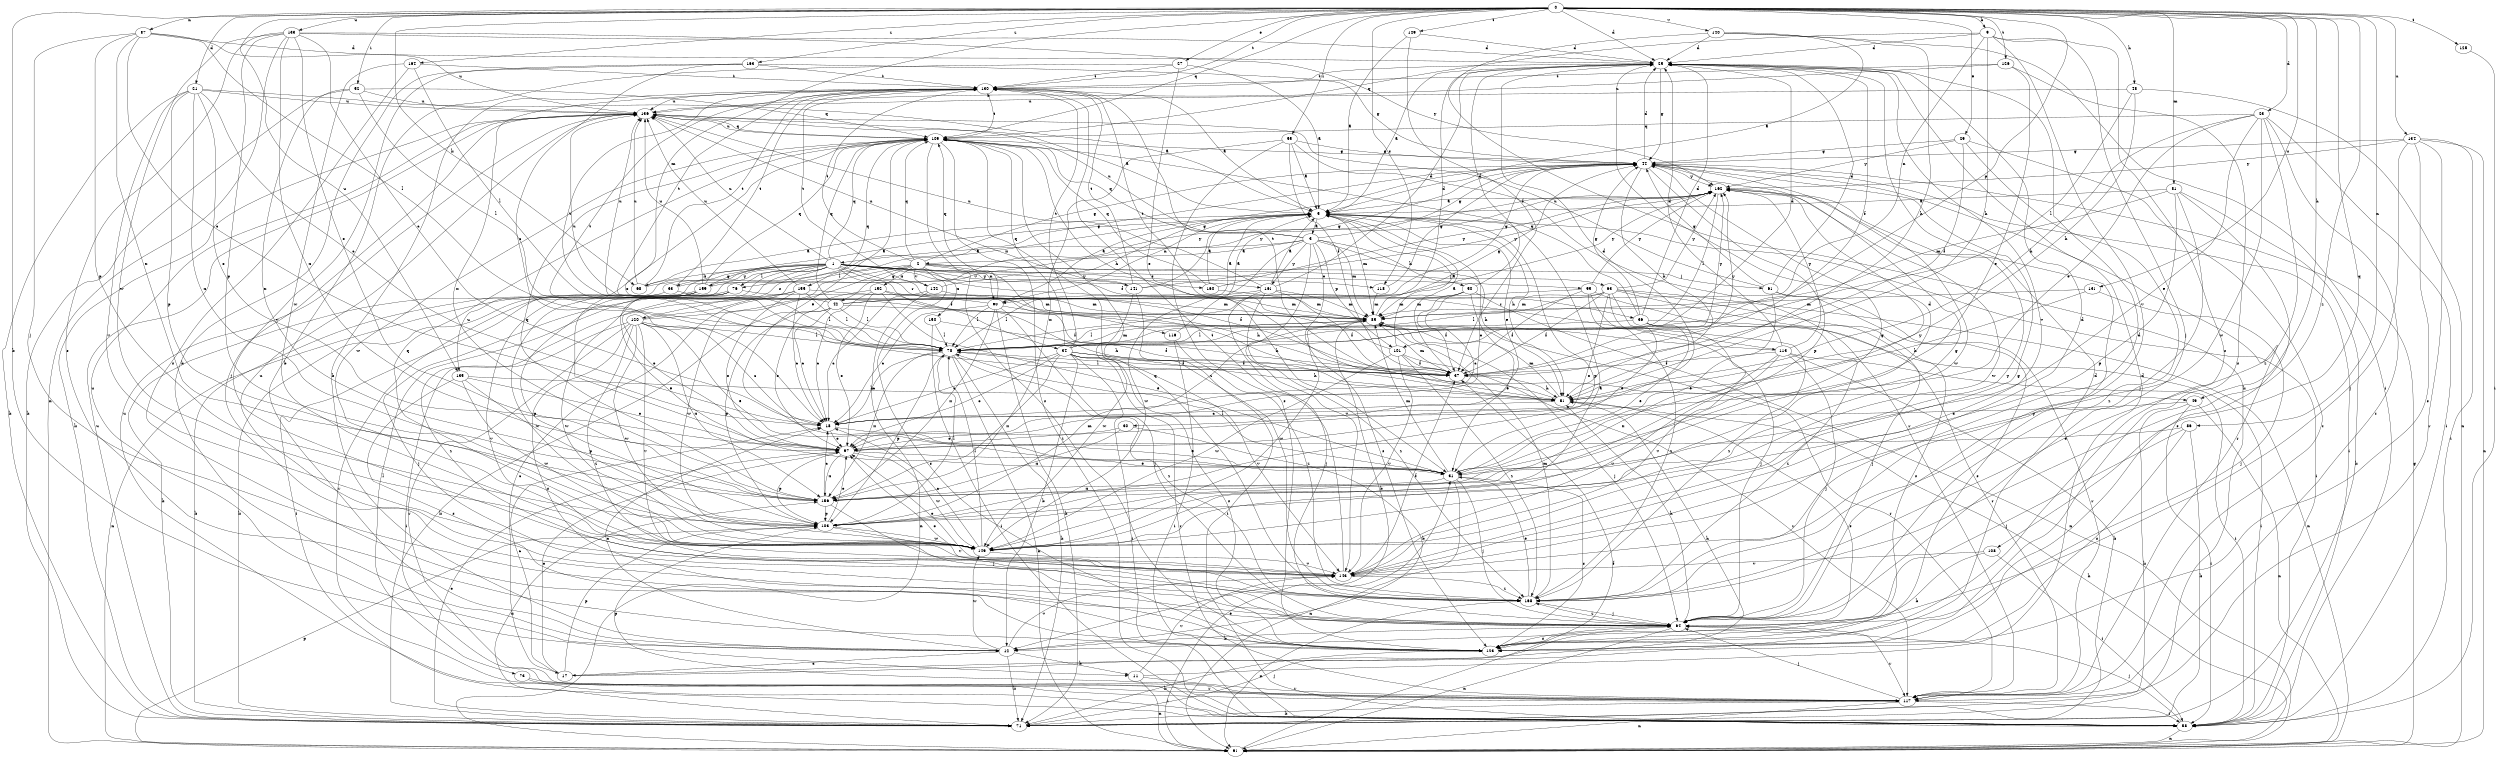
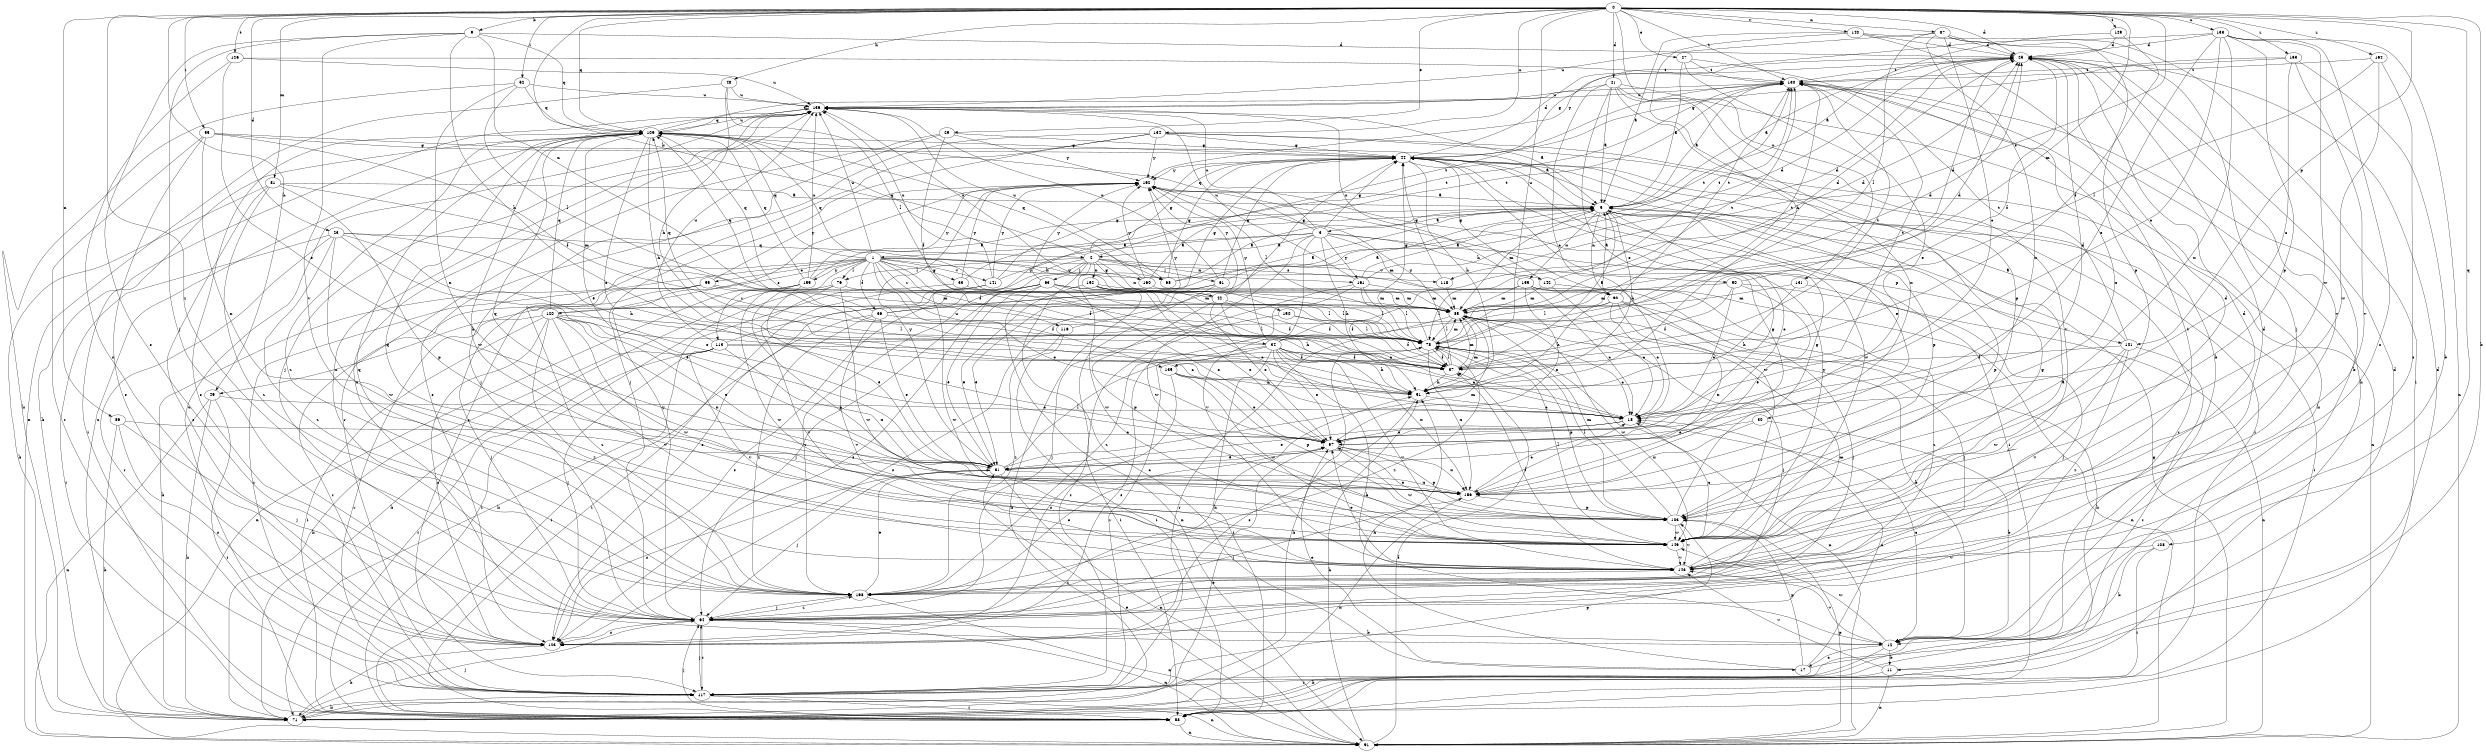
node "125": removed
edge "23" -> "109": now "23" -> "2"
node "73": removed
